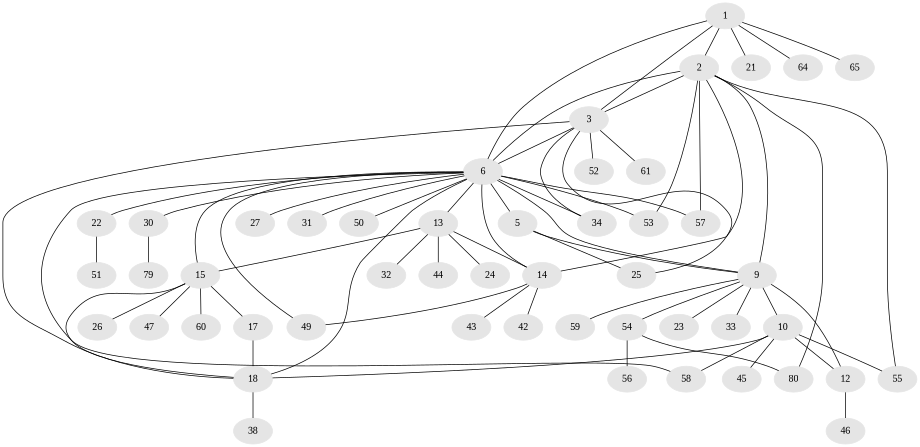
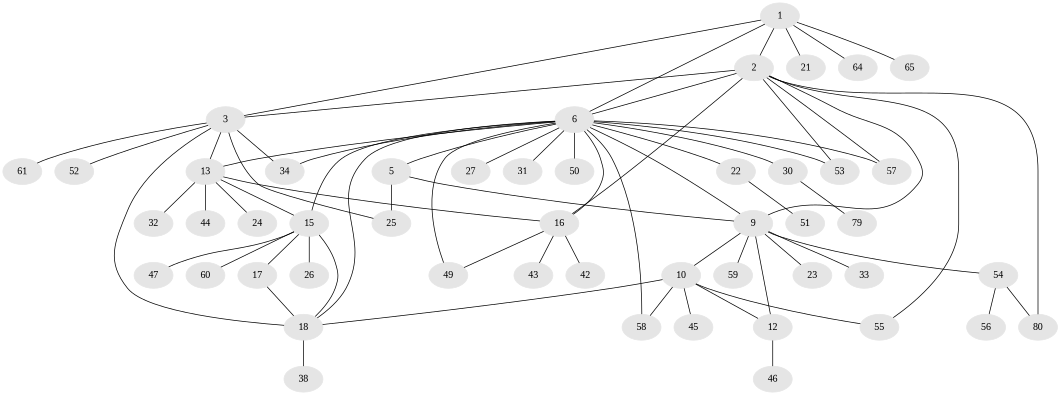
edge "3" -- "6": now "3" -- "13"
node "14": label "14" -> "16"
